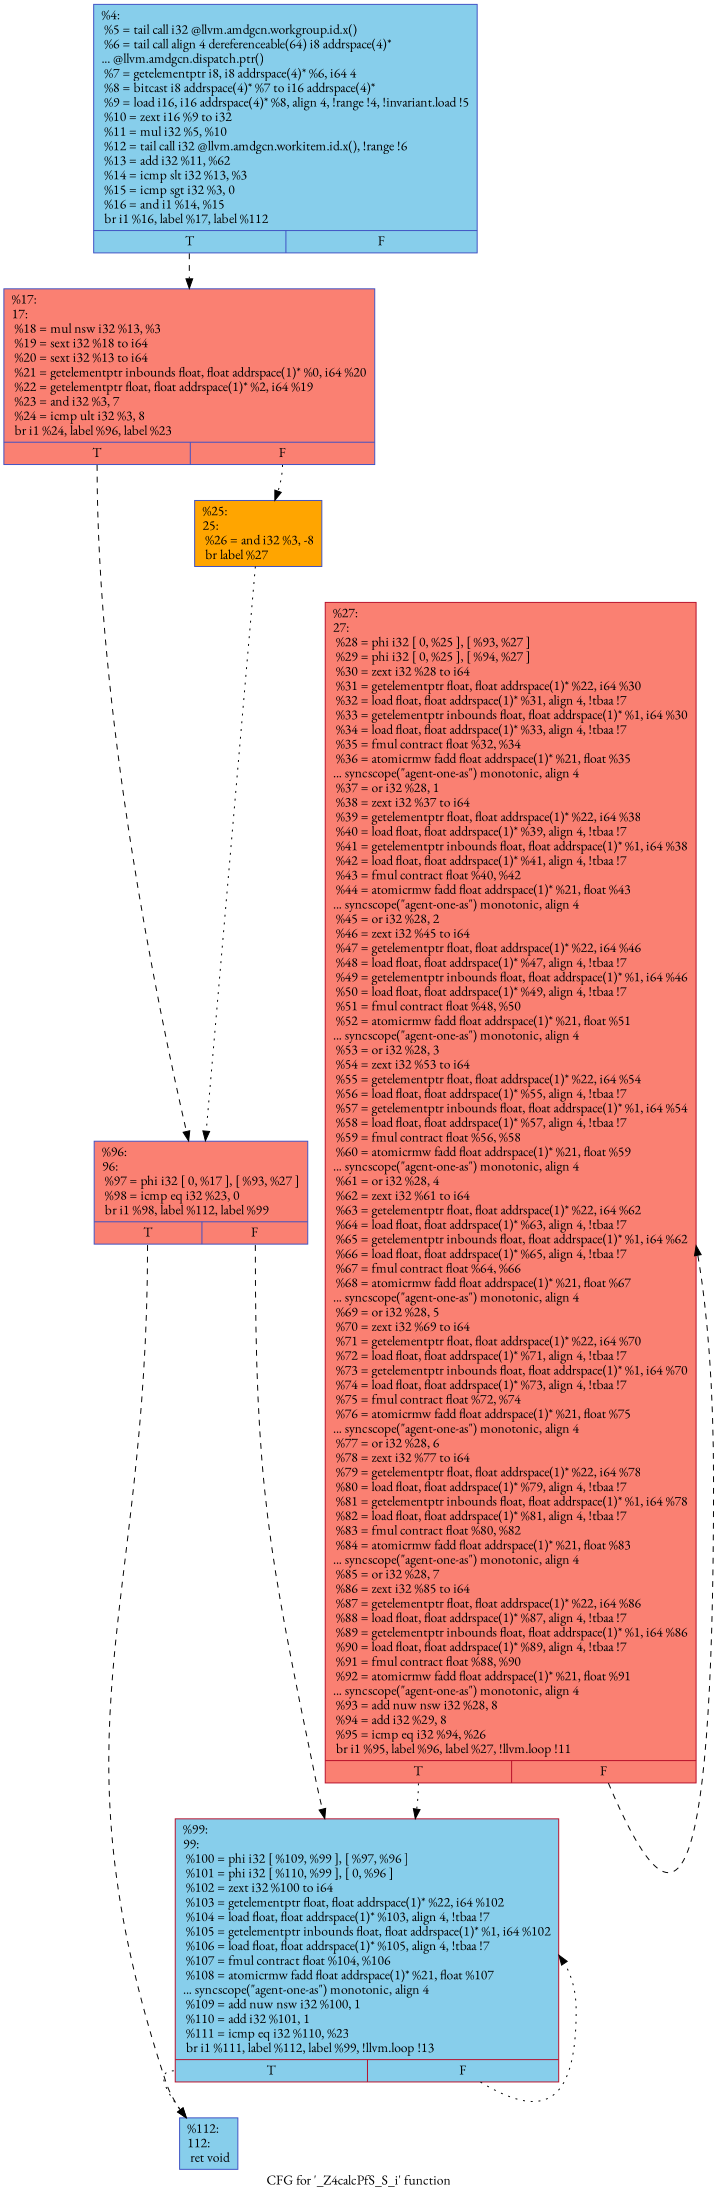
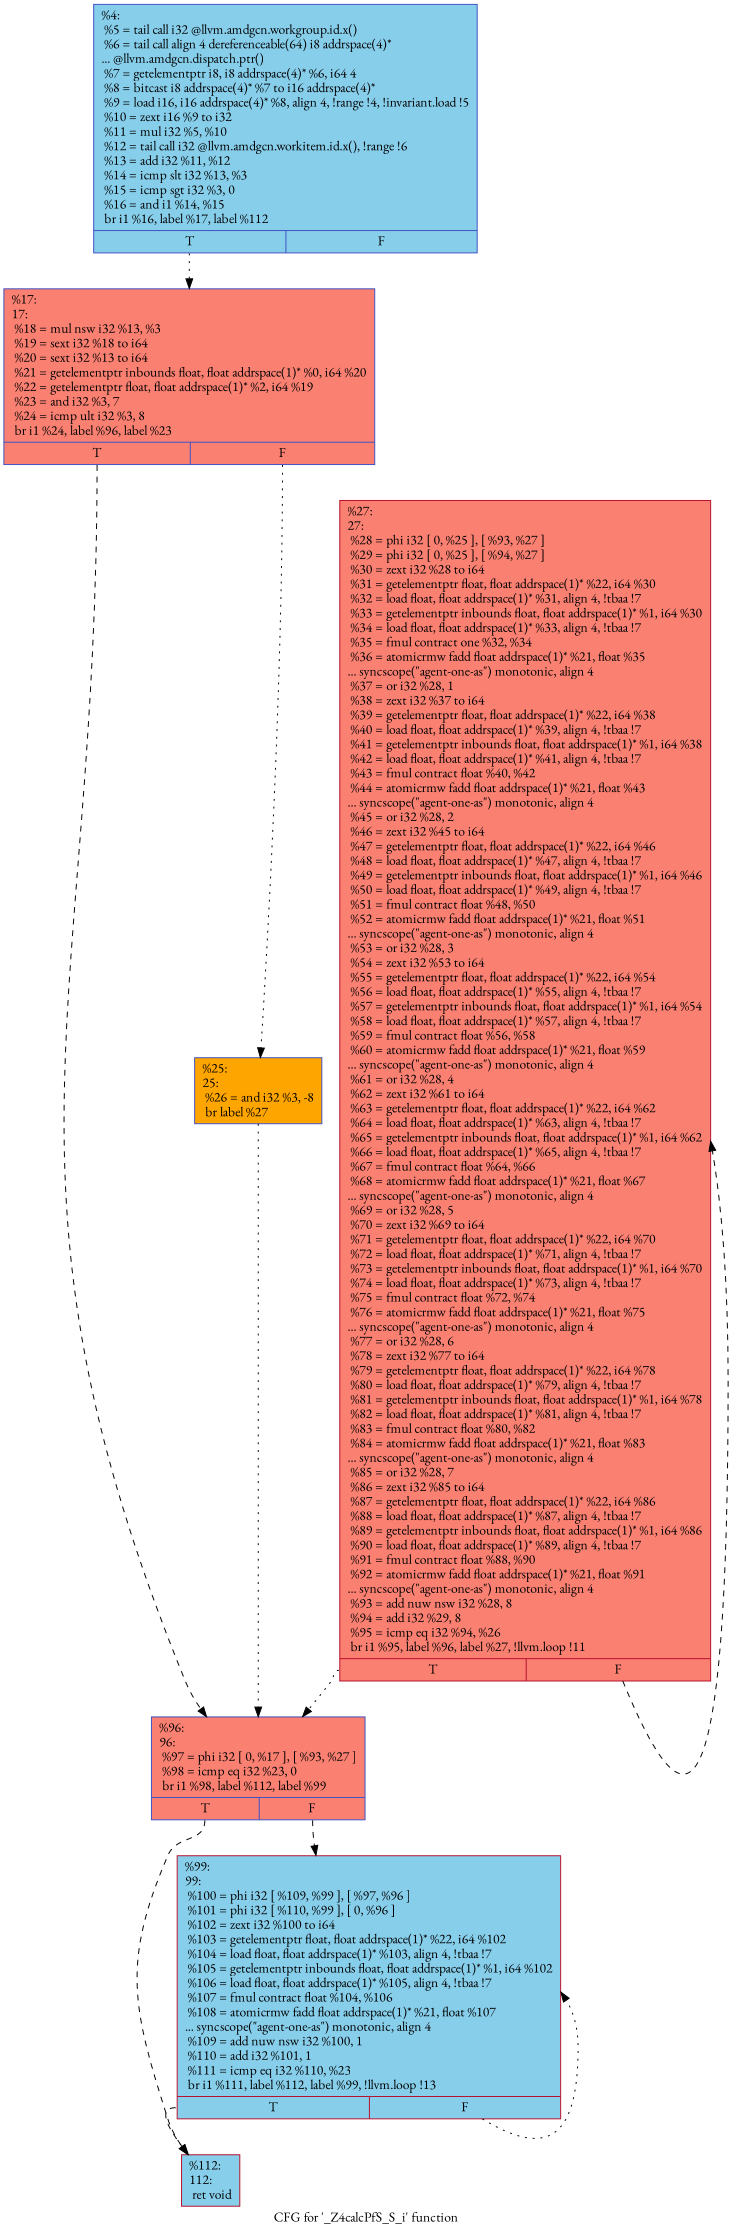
node "%4:": text "%13 = add i32 %11, %62" -> "%13 = add i32 %11, %12"
edge "%4:" -> "%17:": style dashed -> dotted
node "%27:": text "%35 = fmul contract float %32, %34" -> "%35 = fmul contract one %32, %34"
edge "%27:" -> "%99:": now "%27:" -> "%96:"
edge "%99:" -> "%112:": style dotted -> dashed
node "%112:": color #3d50c3ff -> #b70d28ff
